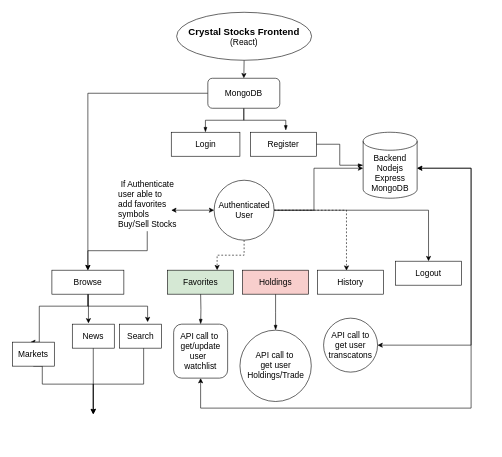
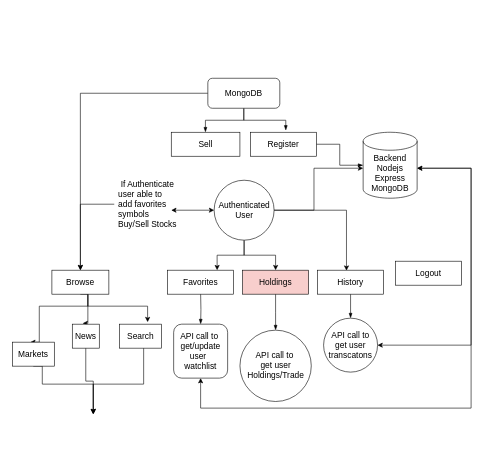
node "Crystal Stocks Frontend (React)": removed
edge "Crystal Stocks Frontend (React)" -> "MongoDB": removed
node "Login": label "Login" -> "Sell"
edge "Authenticated User" -> "Logout": removed
edge "Authenticated User" -> "History": style dashed -> solid
edge "Authenticated User" -> "Favorites": style dashed -> solid
edge "Authenticated User" -> "Holdings": added
node "Browse": size 72x24 -> 57x24
node "Favorites": fillcolor #d5e8d4 -> #ffffff
edge "History" -> "API call to get user transcatons": added
node "News": size 42x24 -> 27x24
